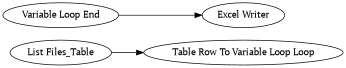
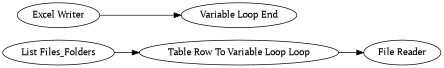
edge "Variable Loop End" -> "Excel Writer": reversed
node "List Files_Table": label "List Files_Table" -> "List Files_Folders"
node "File Reader": added
